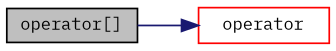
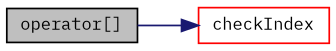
node "operator": label "operator" -> "checkIndex"
